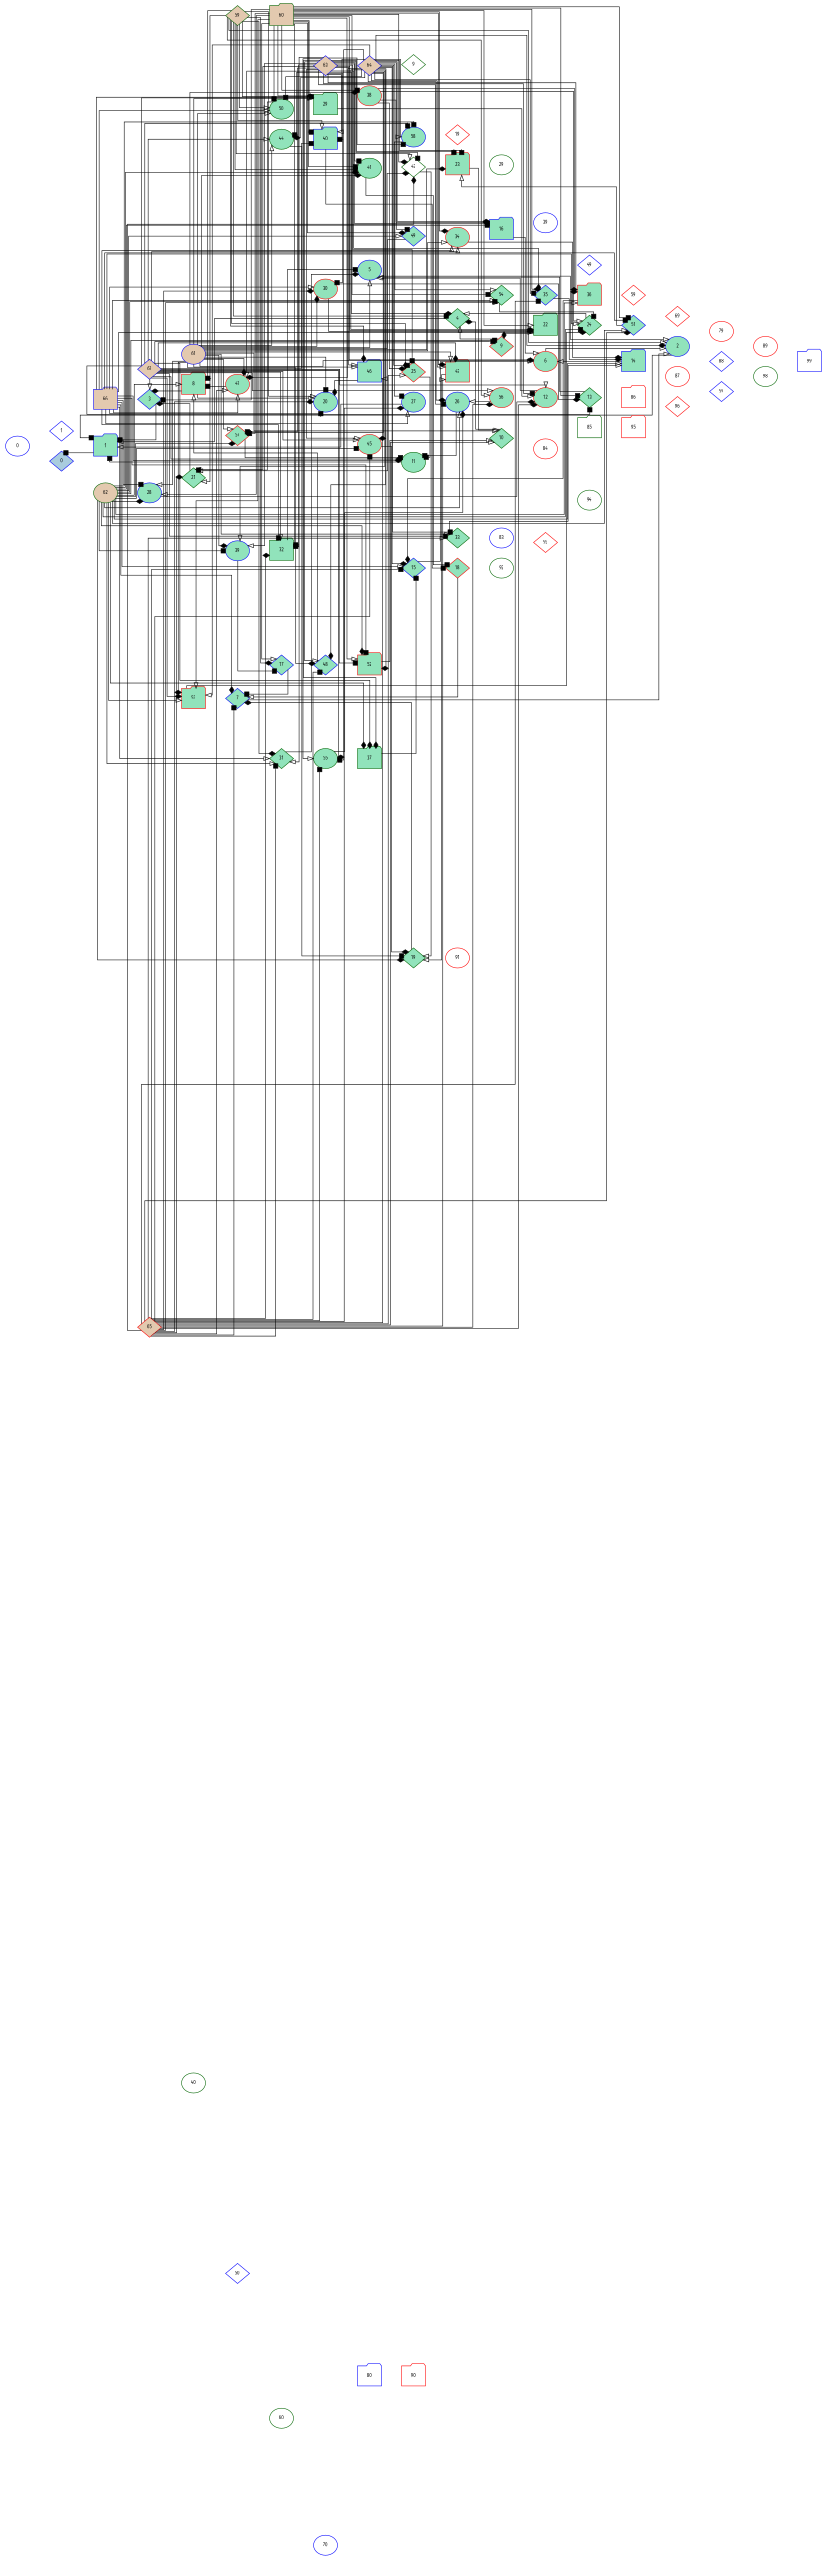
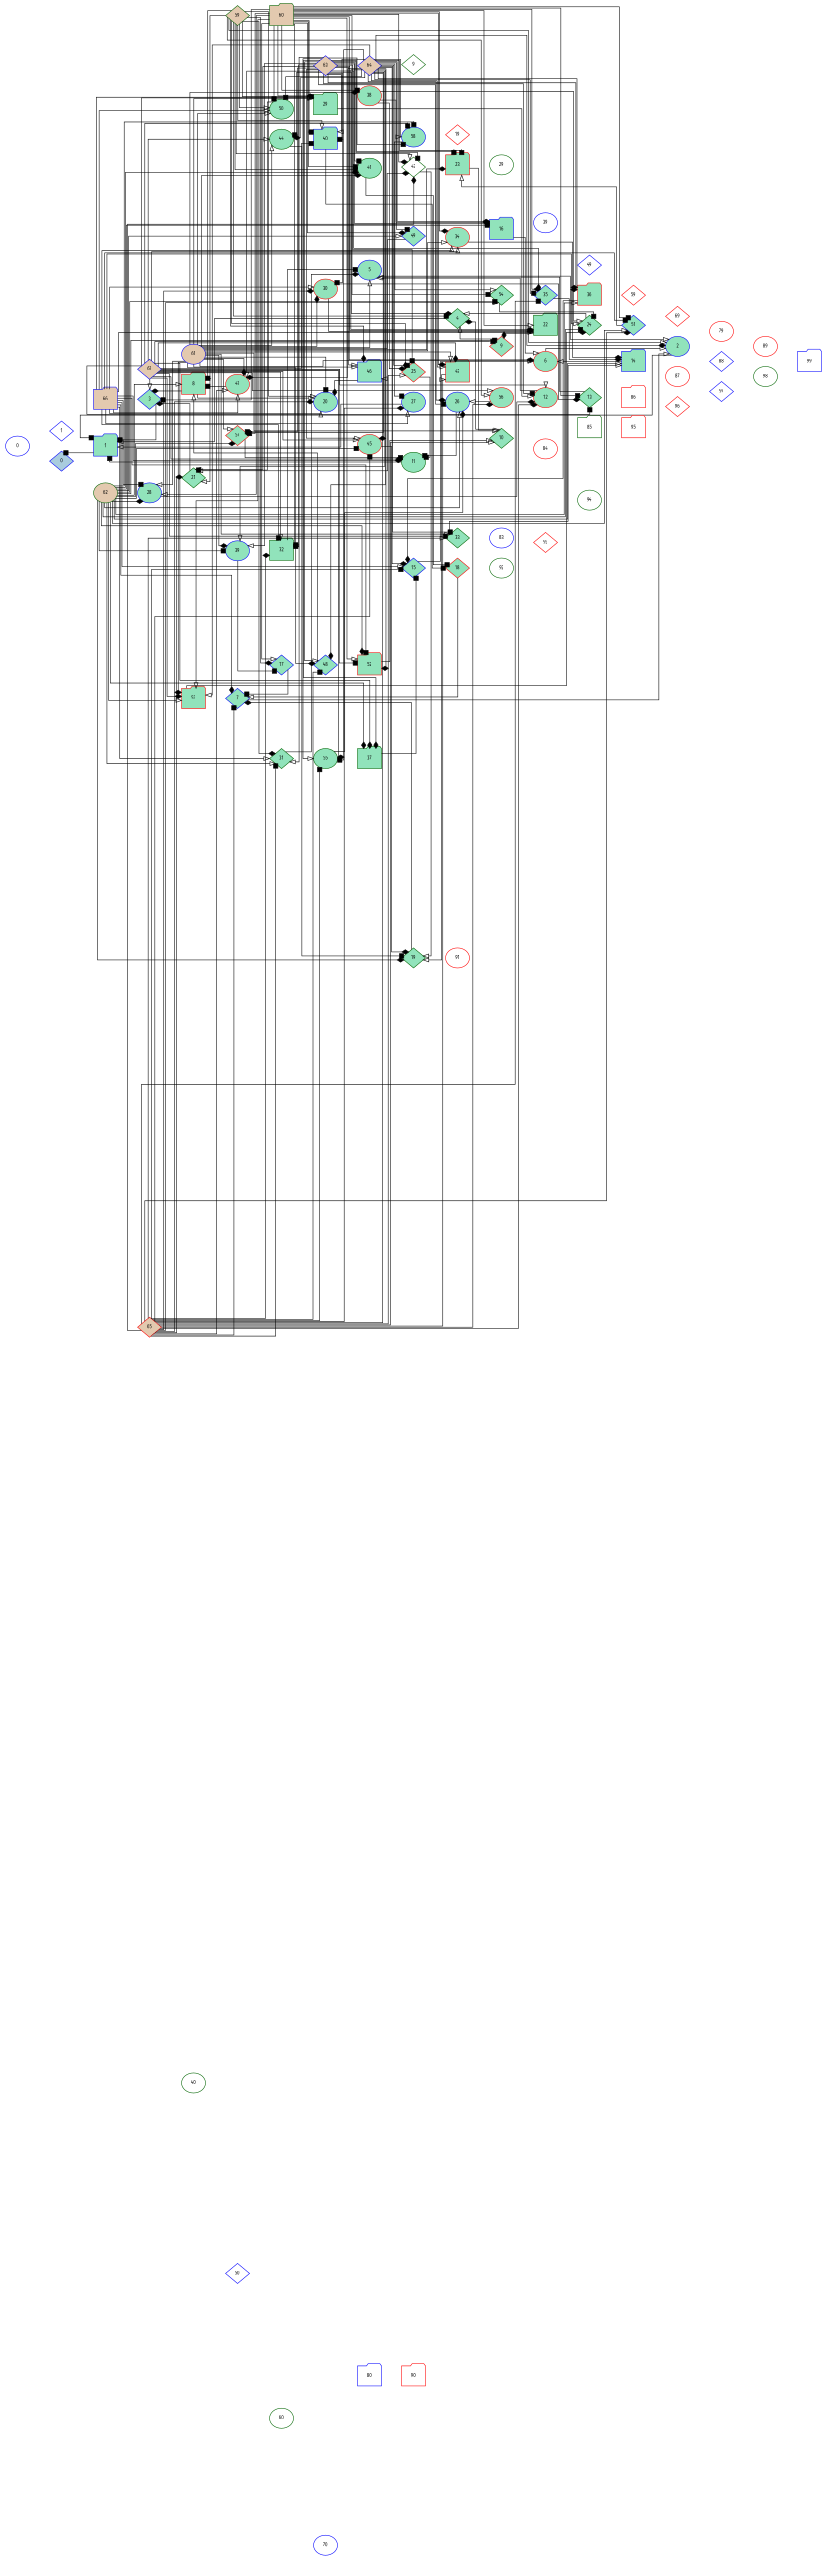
edge "38" -> "36": now "64" -> "36"
edge "66" -> "54": removed
edge "66" -> "20": arrowhead box -> onormal
